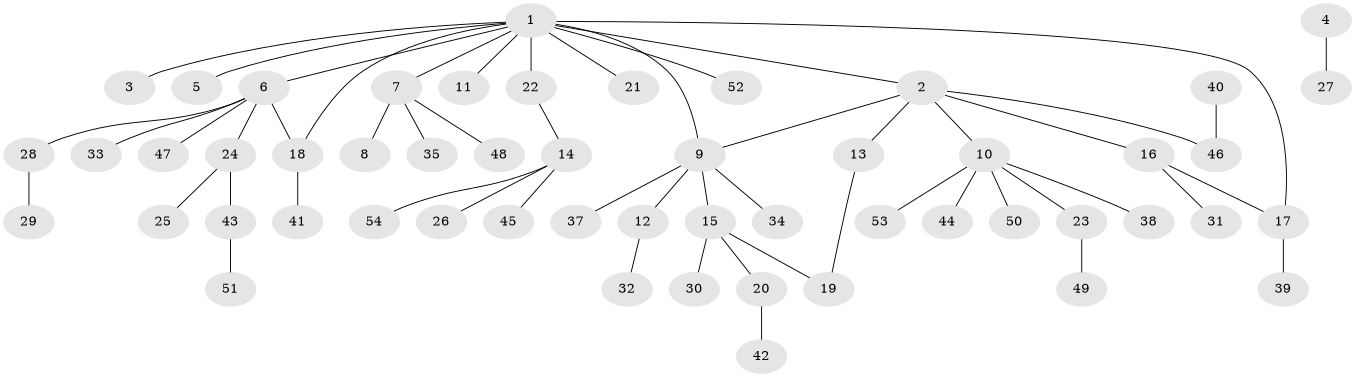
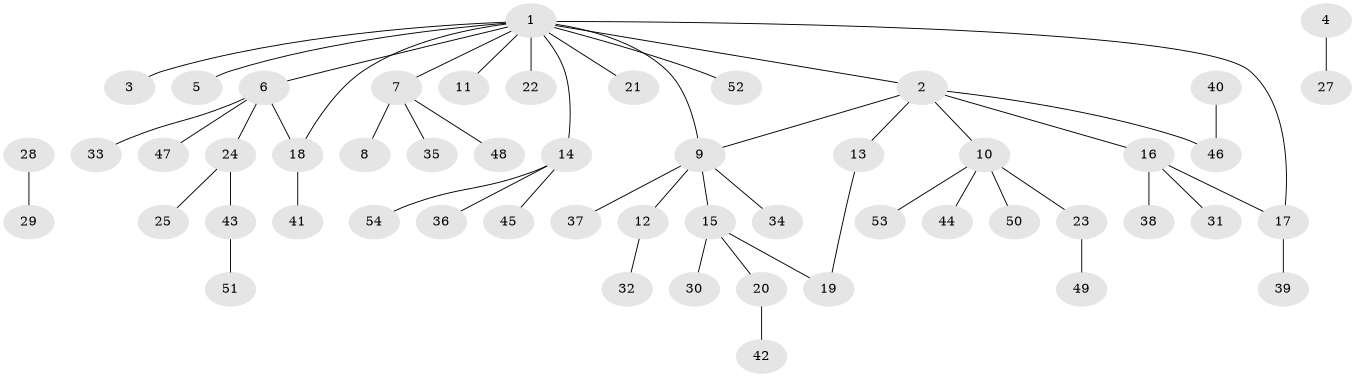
edge "6" -- "28": removed
edge "22" -- "14": now "1" -- "14"
edge "10" -- "38": now "16" -- "38"
node "26": label "26" -> "36"
